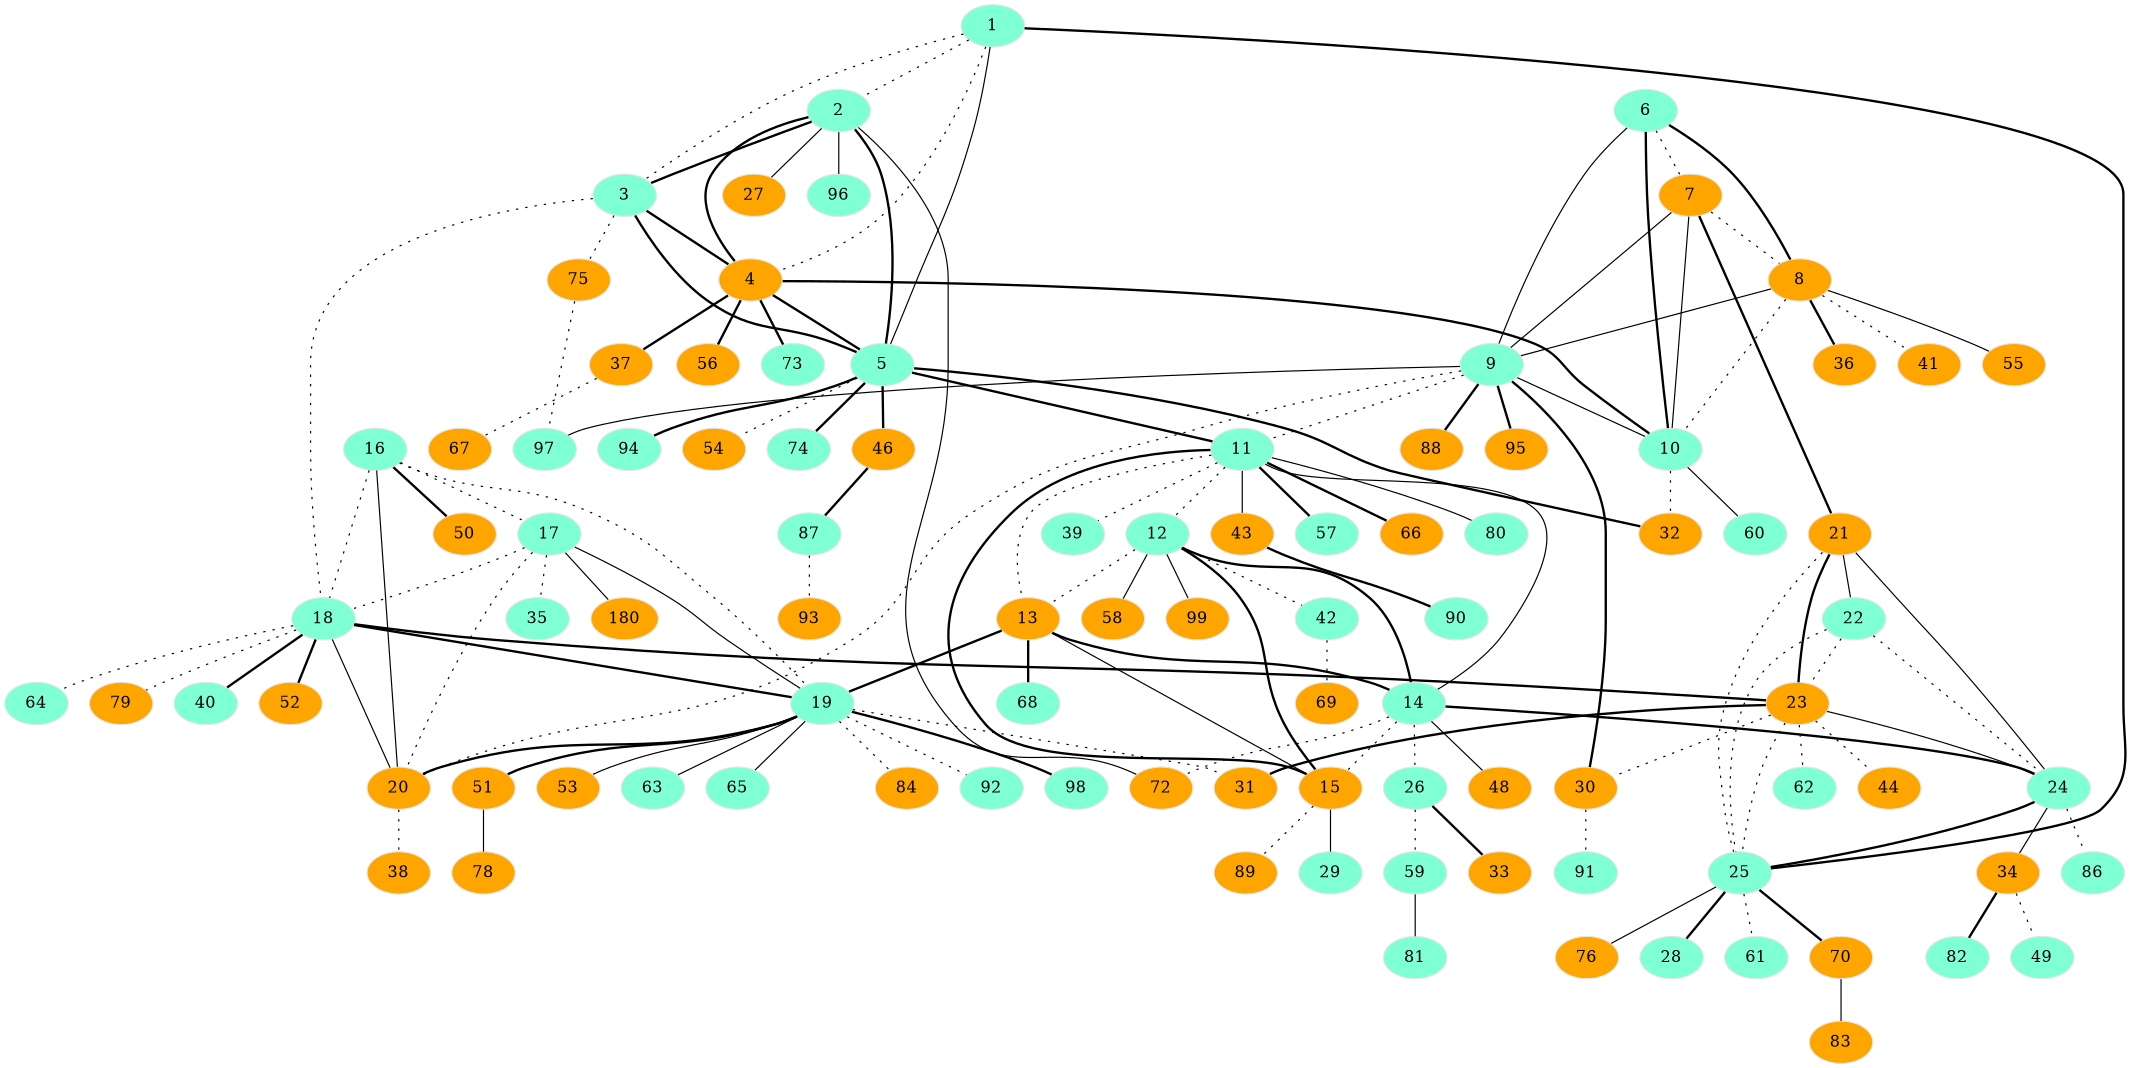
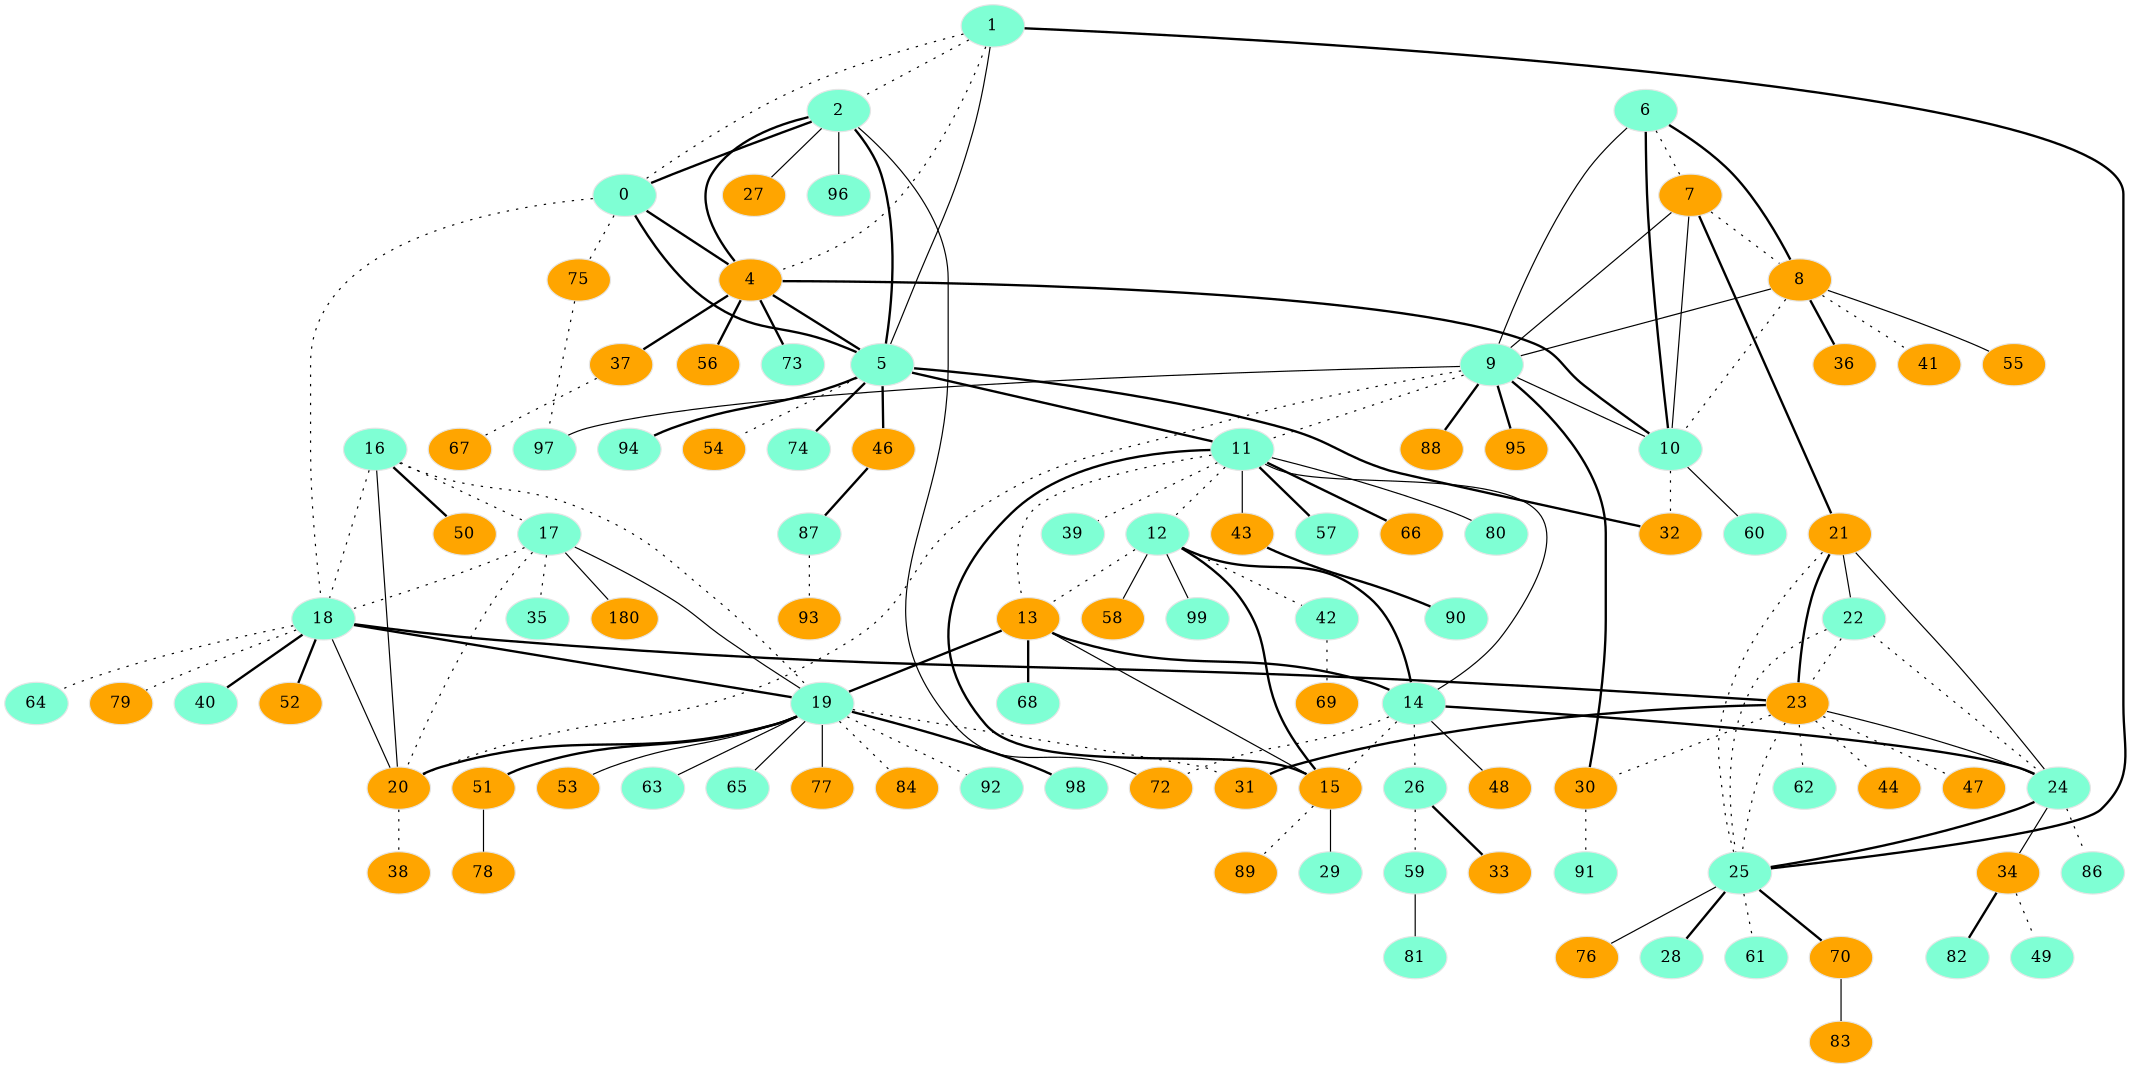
node "3": label "3" -> "0"
node "99": fillcolor orange -> aquamarine
node "77": added
node "47": added
